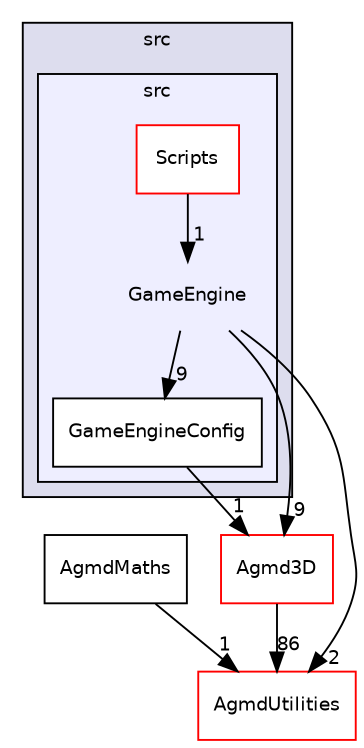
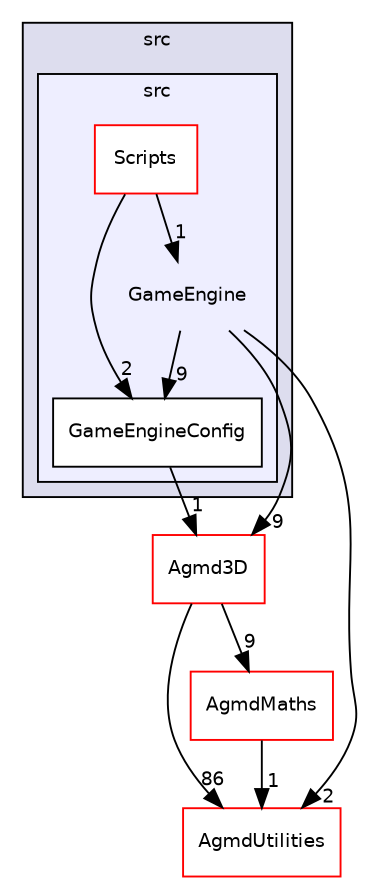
edge "Scripts" -> "GameEngineConfig": added
node "AgmdMaths": color black -> red
edge "Agmd3D" -> "AgmdMaths": added
